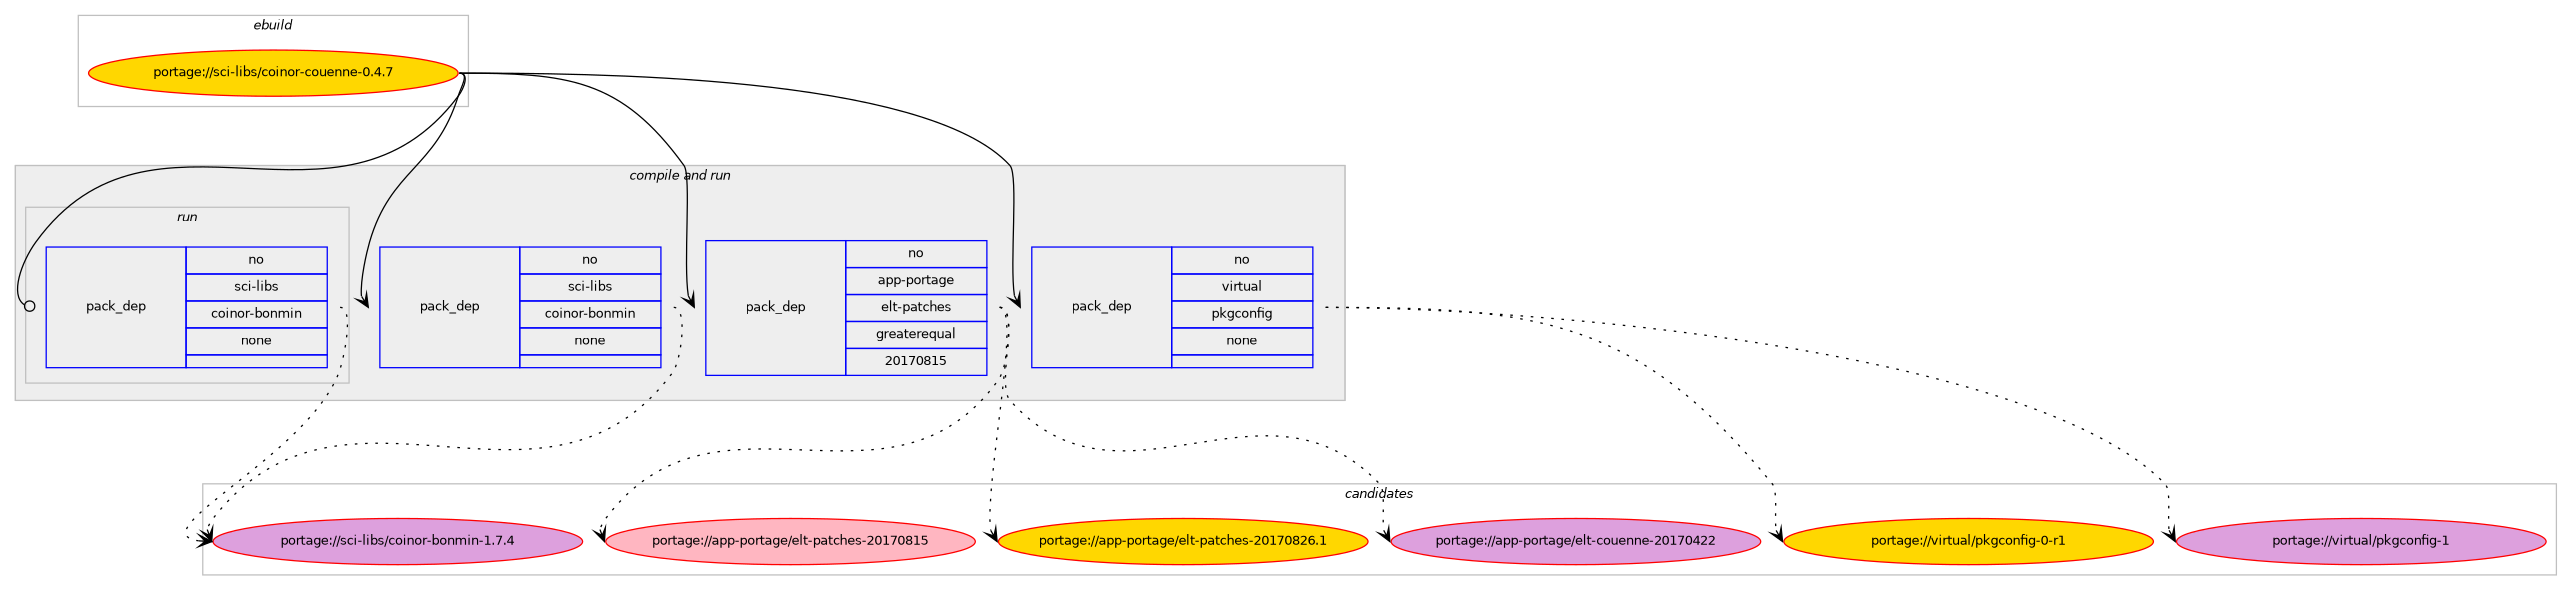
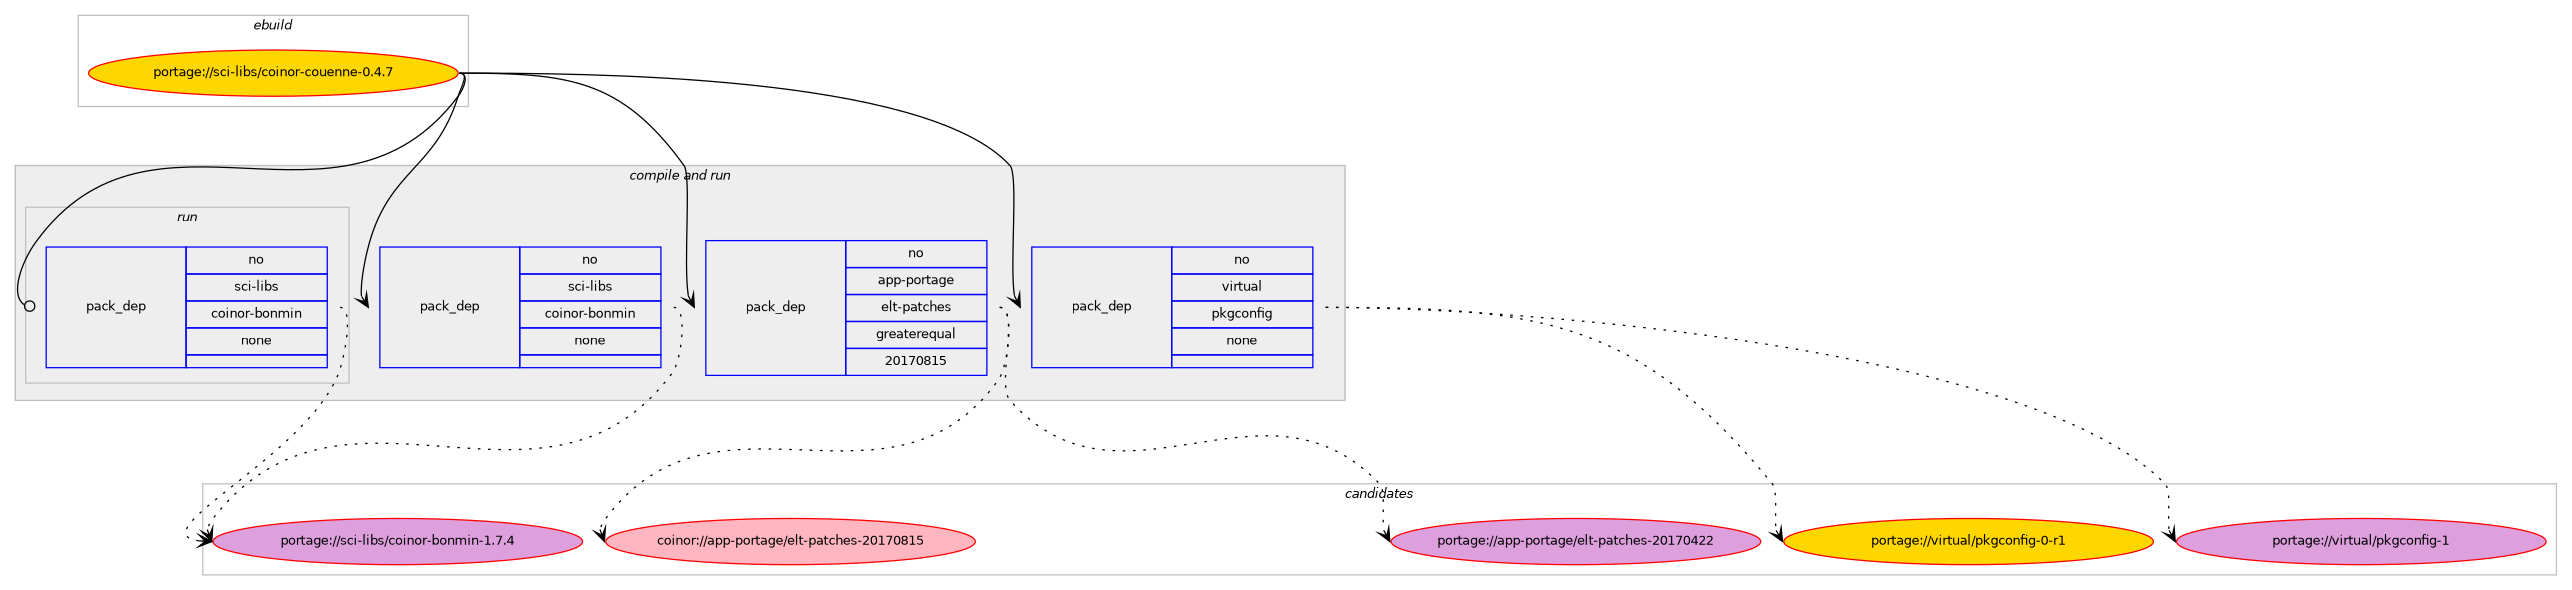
node "portage://app-portage/elt-patches-20170815": label "portage://app-portage/elt-patches-20170815" -> "coinor://app-portage/elt-patches-20170815"
node "portage://app-portage/elt-patches-20170826.1": removed
node "portage://app-portage/elt-couenne-20170422": label "portage://app-portage/elt-couenne-20170422" -> "portage://app-portage/elt-patches-20170422"
